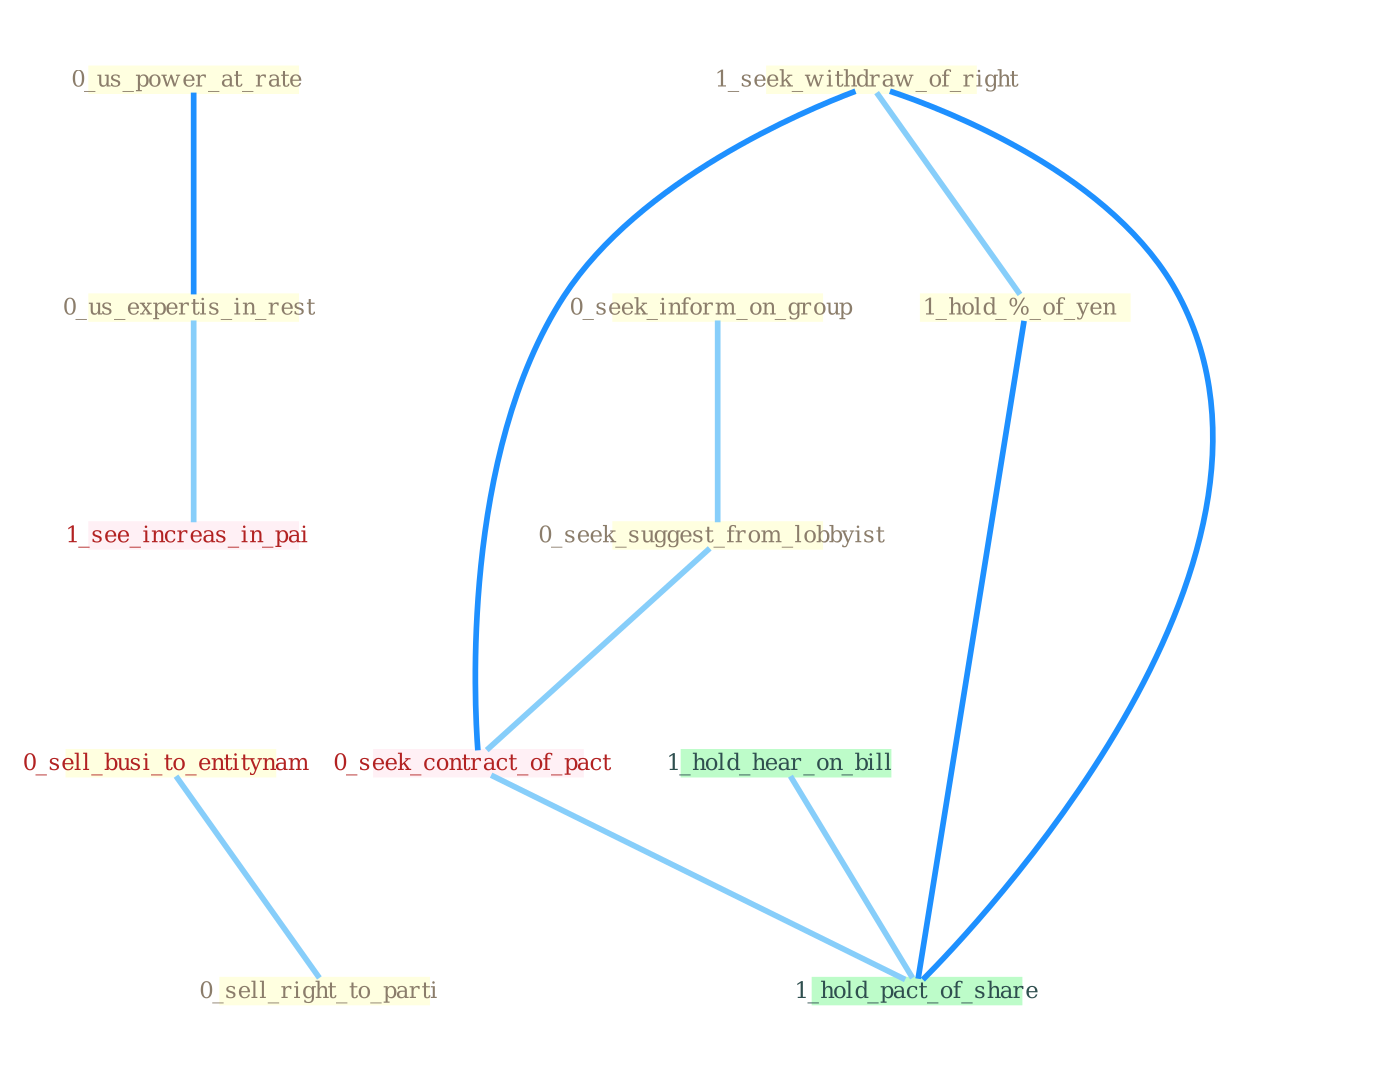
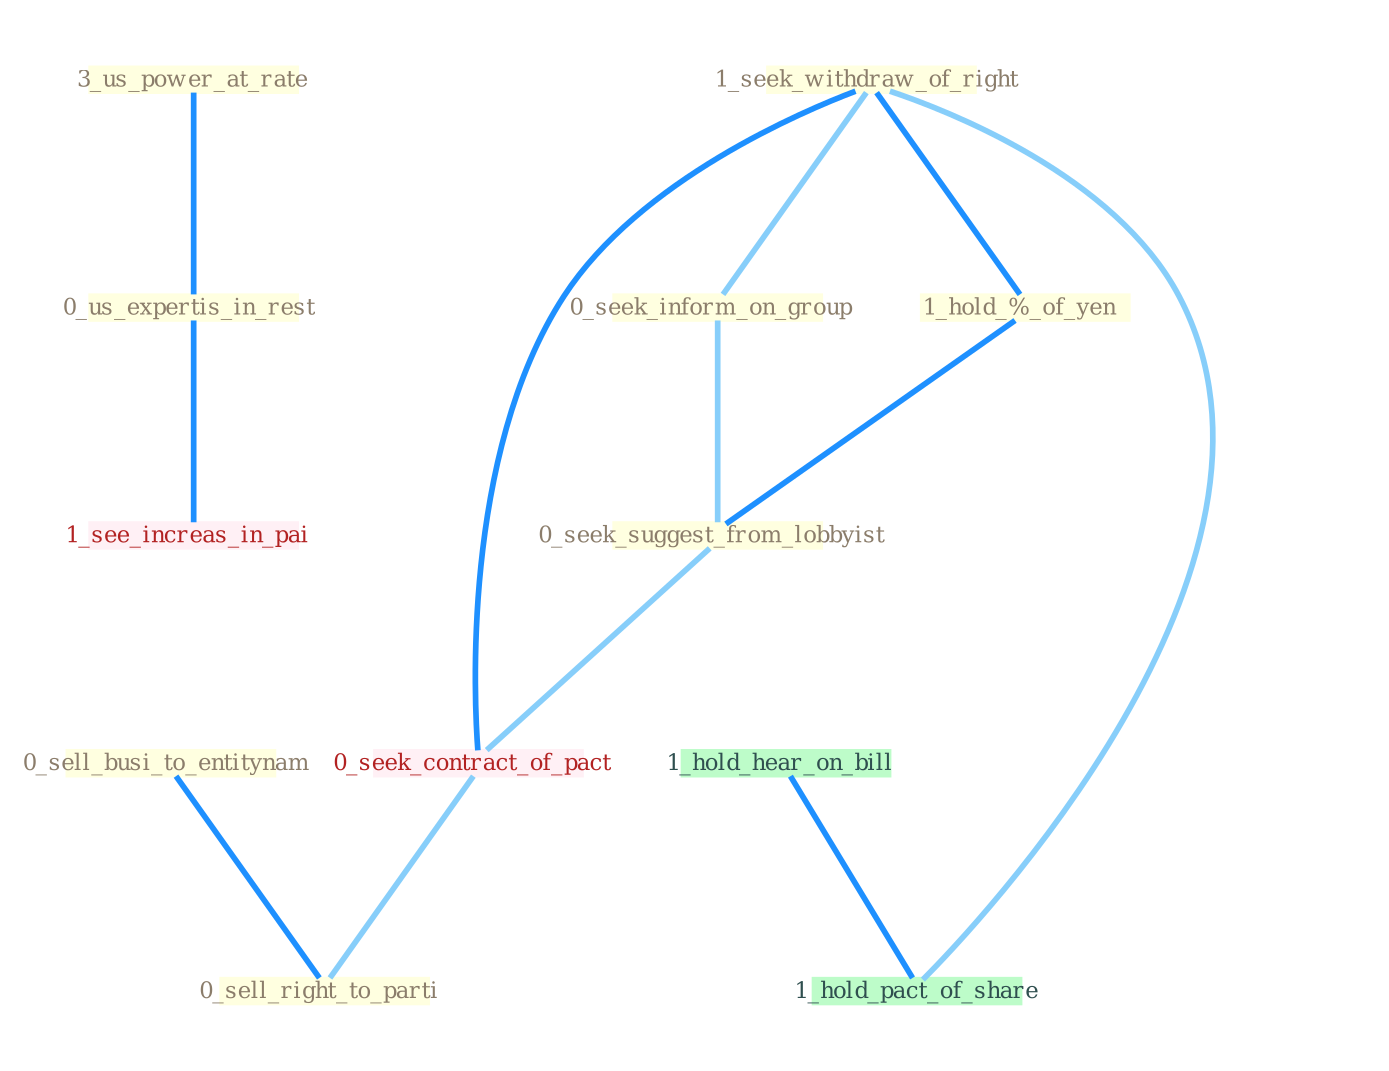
node "0_us_power_at_rate": label "0_us_power_at_rate" -> "3_us_power_at_rate"
edge "1_seek_withdraw_of_right" -- "0_seek_inform_on_group": added
edge "1_seek_withdraw_of_right" -- "1_hold_%_of_yen": color #87cefa -> #1e90ff
edge "0_us_expertis_in_rest" -- "1_see_increas_in_pai": color #87cefa -> #1e90ff
edge "1_seek_withdraw_of_right" -- "1_hold_pact_of_share": color #1e90ff -> #87cefa
edge "1_hold_%_of_yen" -- "1_hold_pact_of_share": now "1_hold_%_of_yen" -- "0_seek_suggest_from_lobbyist"
node "0_sell_busi_to_entitynam": fontcolor #b22222 -> #8b7d6b
edge "0_sell_busi_to_entitynam" -- "0_sell_right_to_parti": color #87cefa -> #1e90ff
edge "0_seek_contract_of_pact" -- "1_hold_pact_of_share": now "0_seek_contract_of_pact" -- "0_sell_right_to_parti"
edge "1_hold_hear_on_bill" -- "1_hold_pact_of_share": color #87cefa -> #1e90ff
